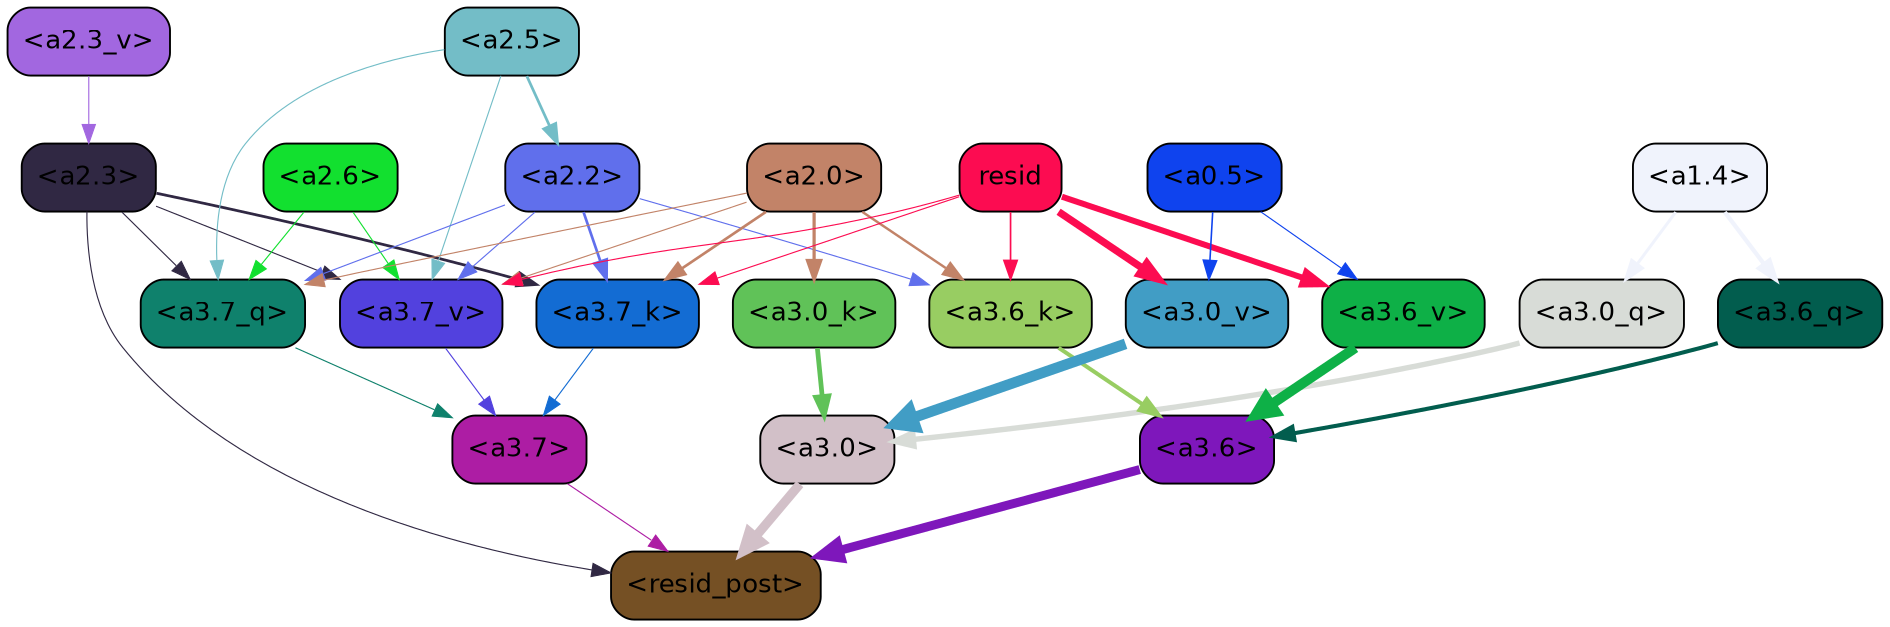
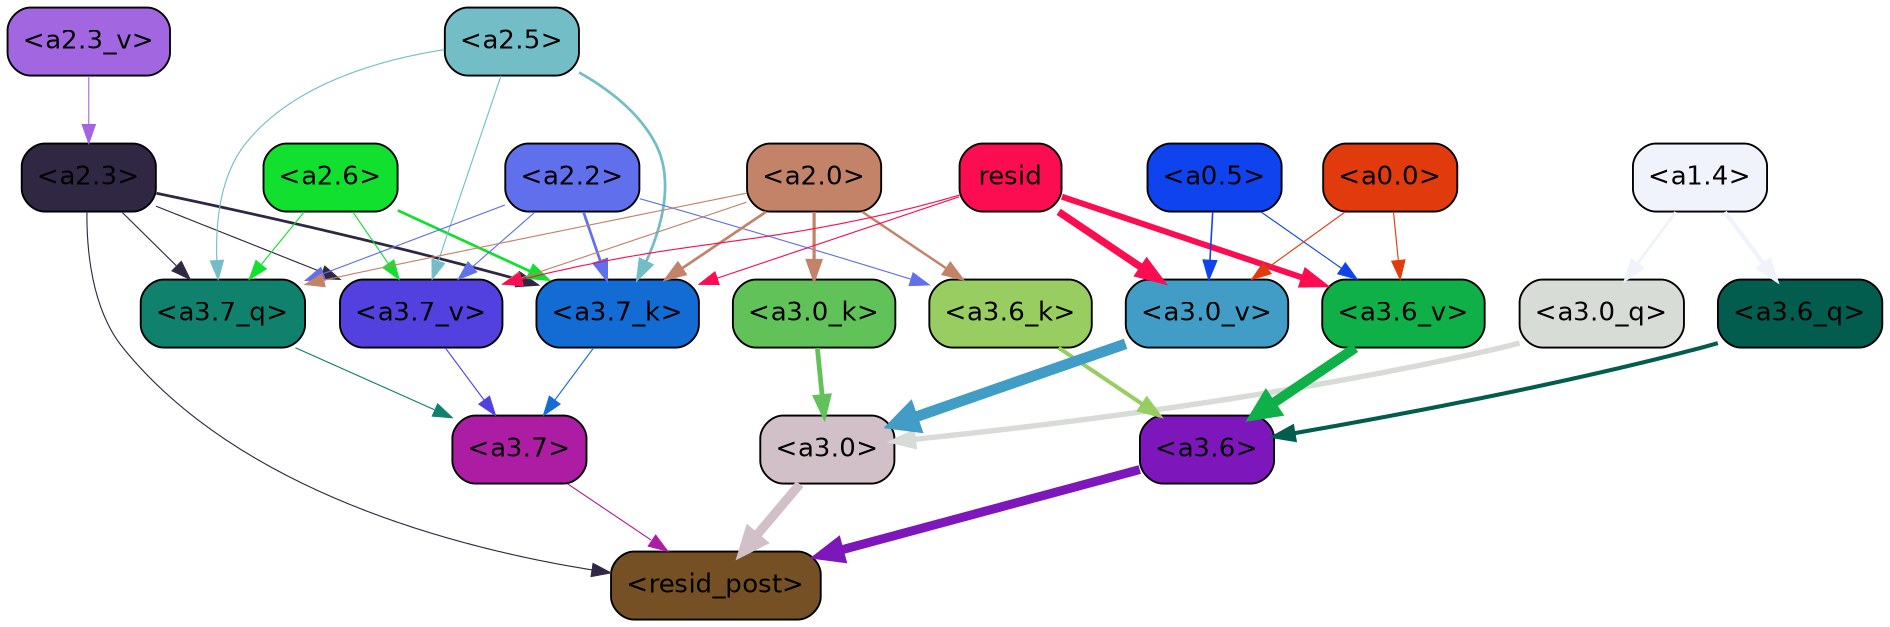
edge "<a2.5>" -> "<a2.2>": now "<a2.5>" -> "<a3.7_k>"
node "<a0.0>": added
edge "resid" -> "<a3.6_k>": removed
edge "<a2.6>" -> "<a3.7_k>": added
